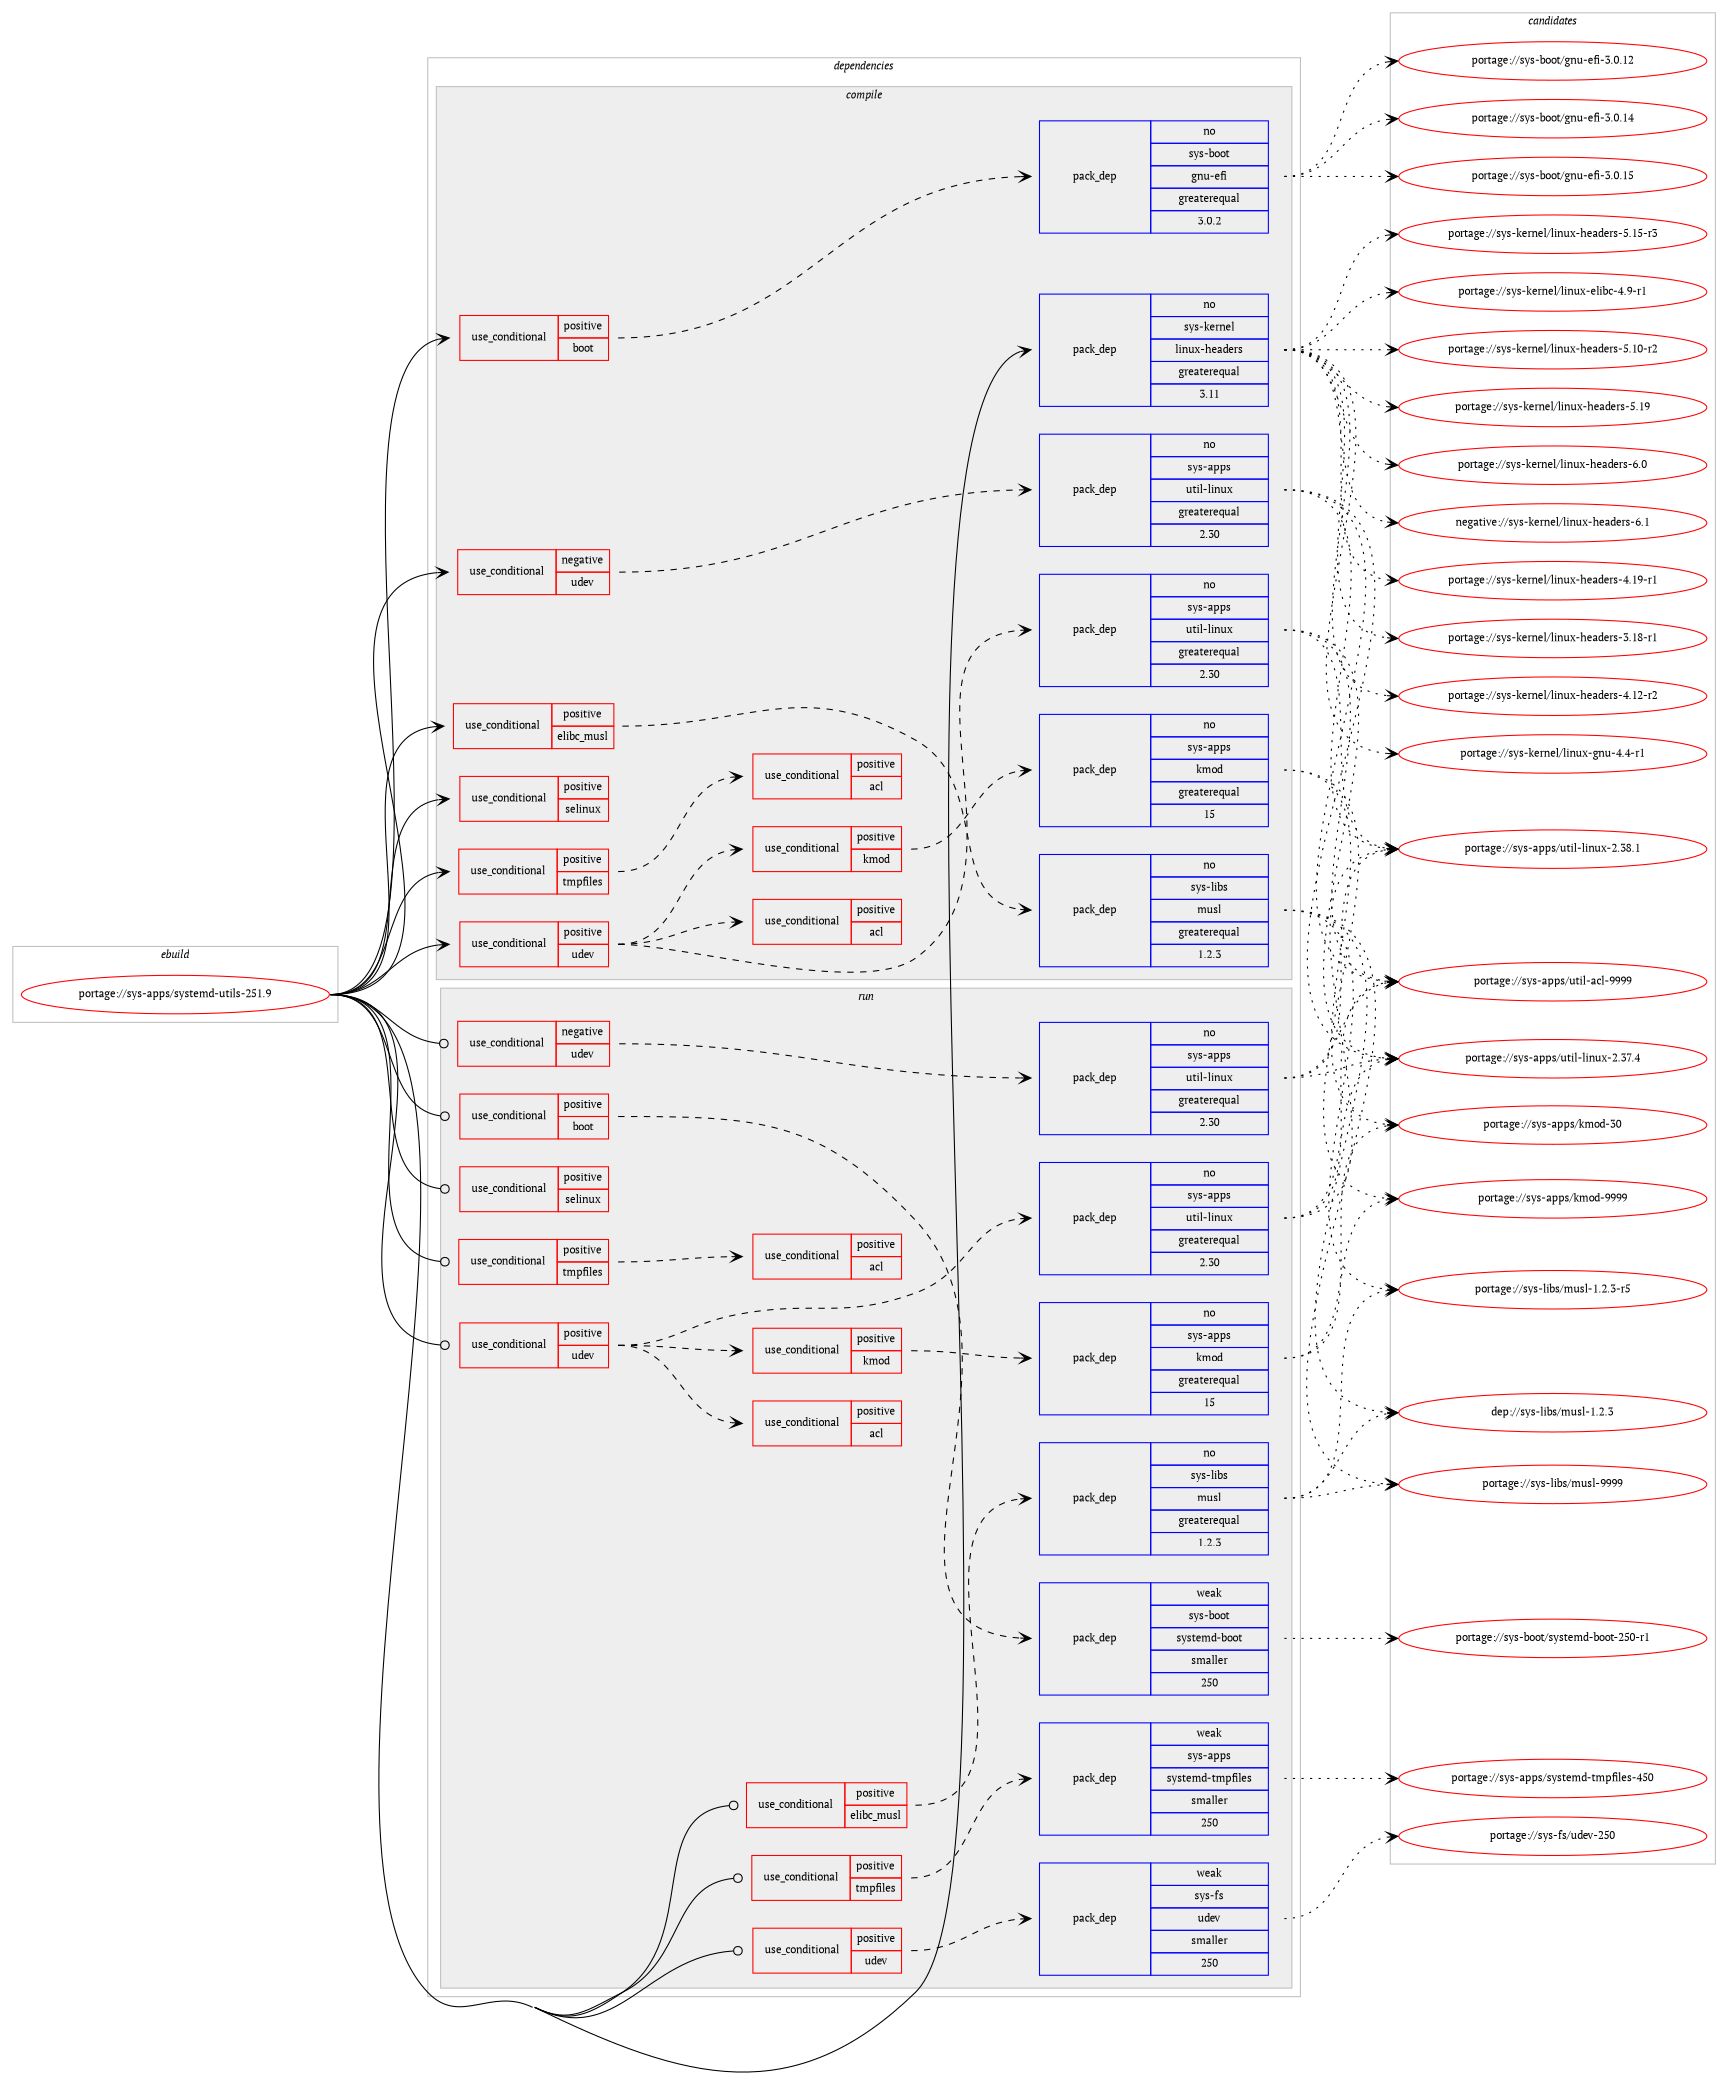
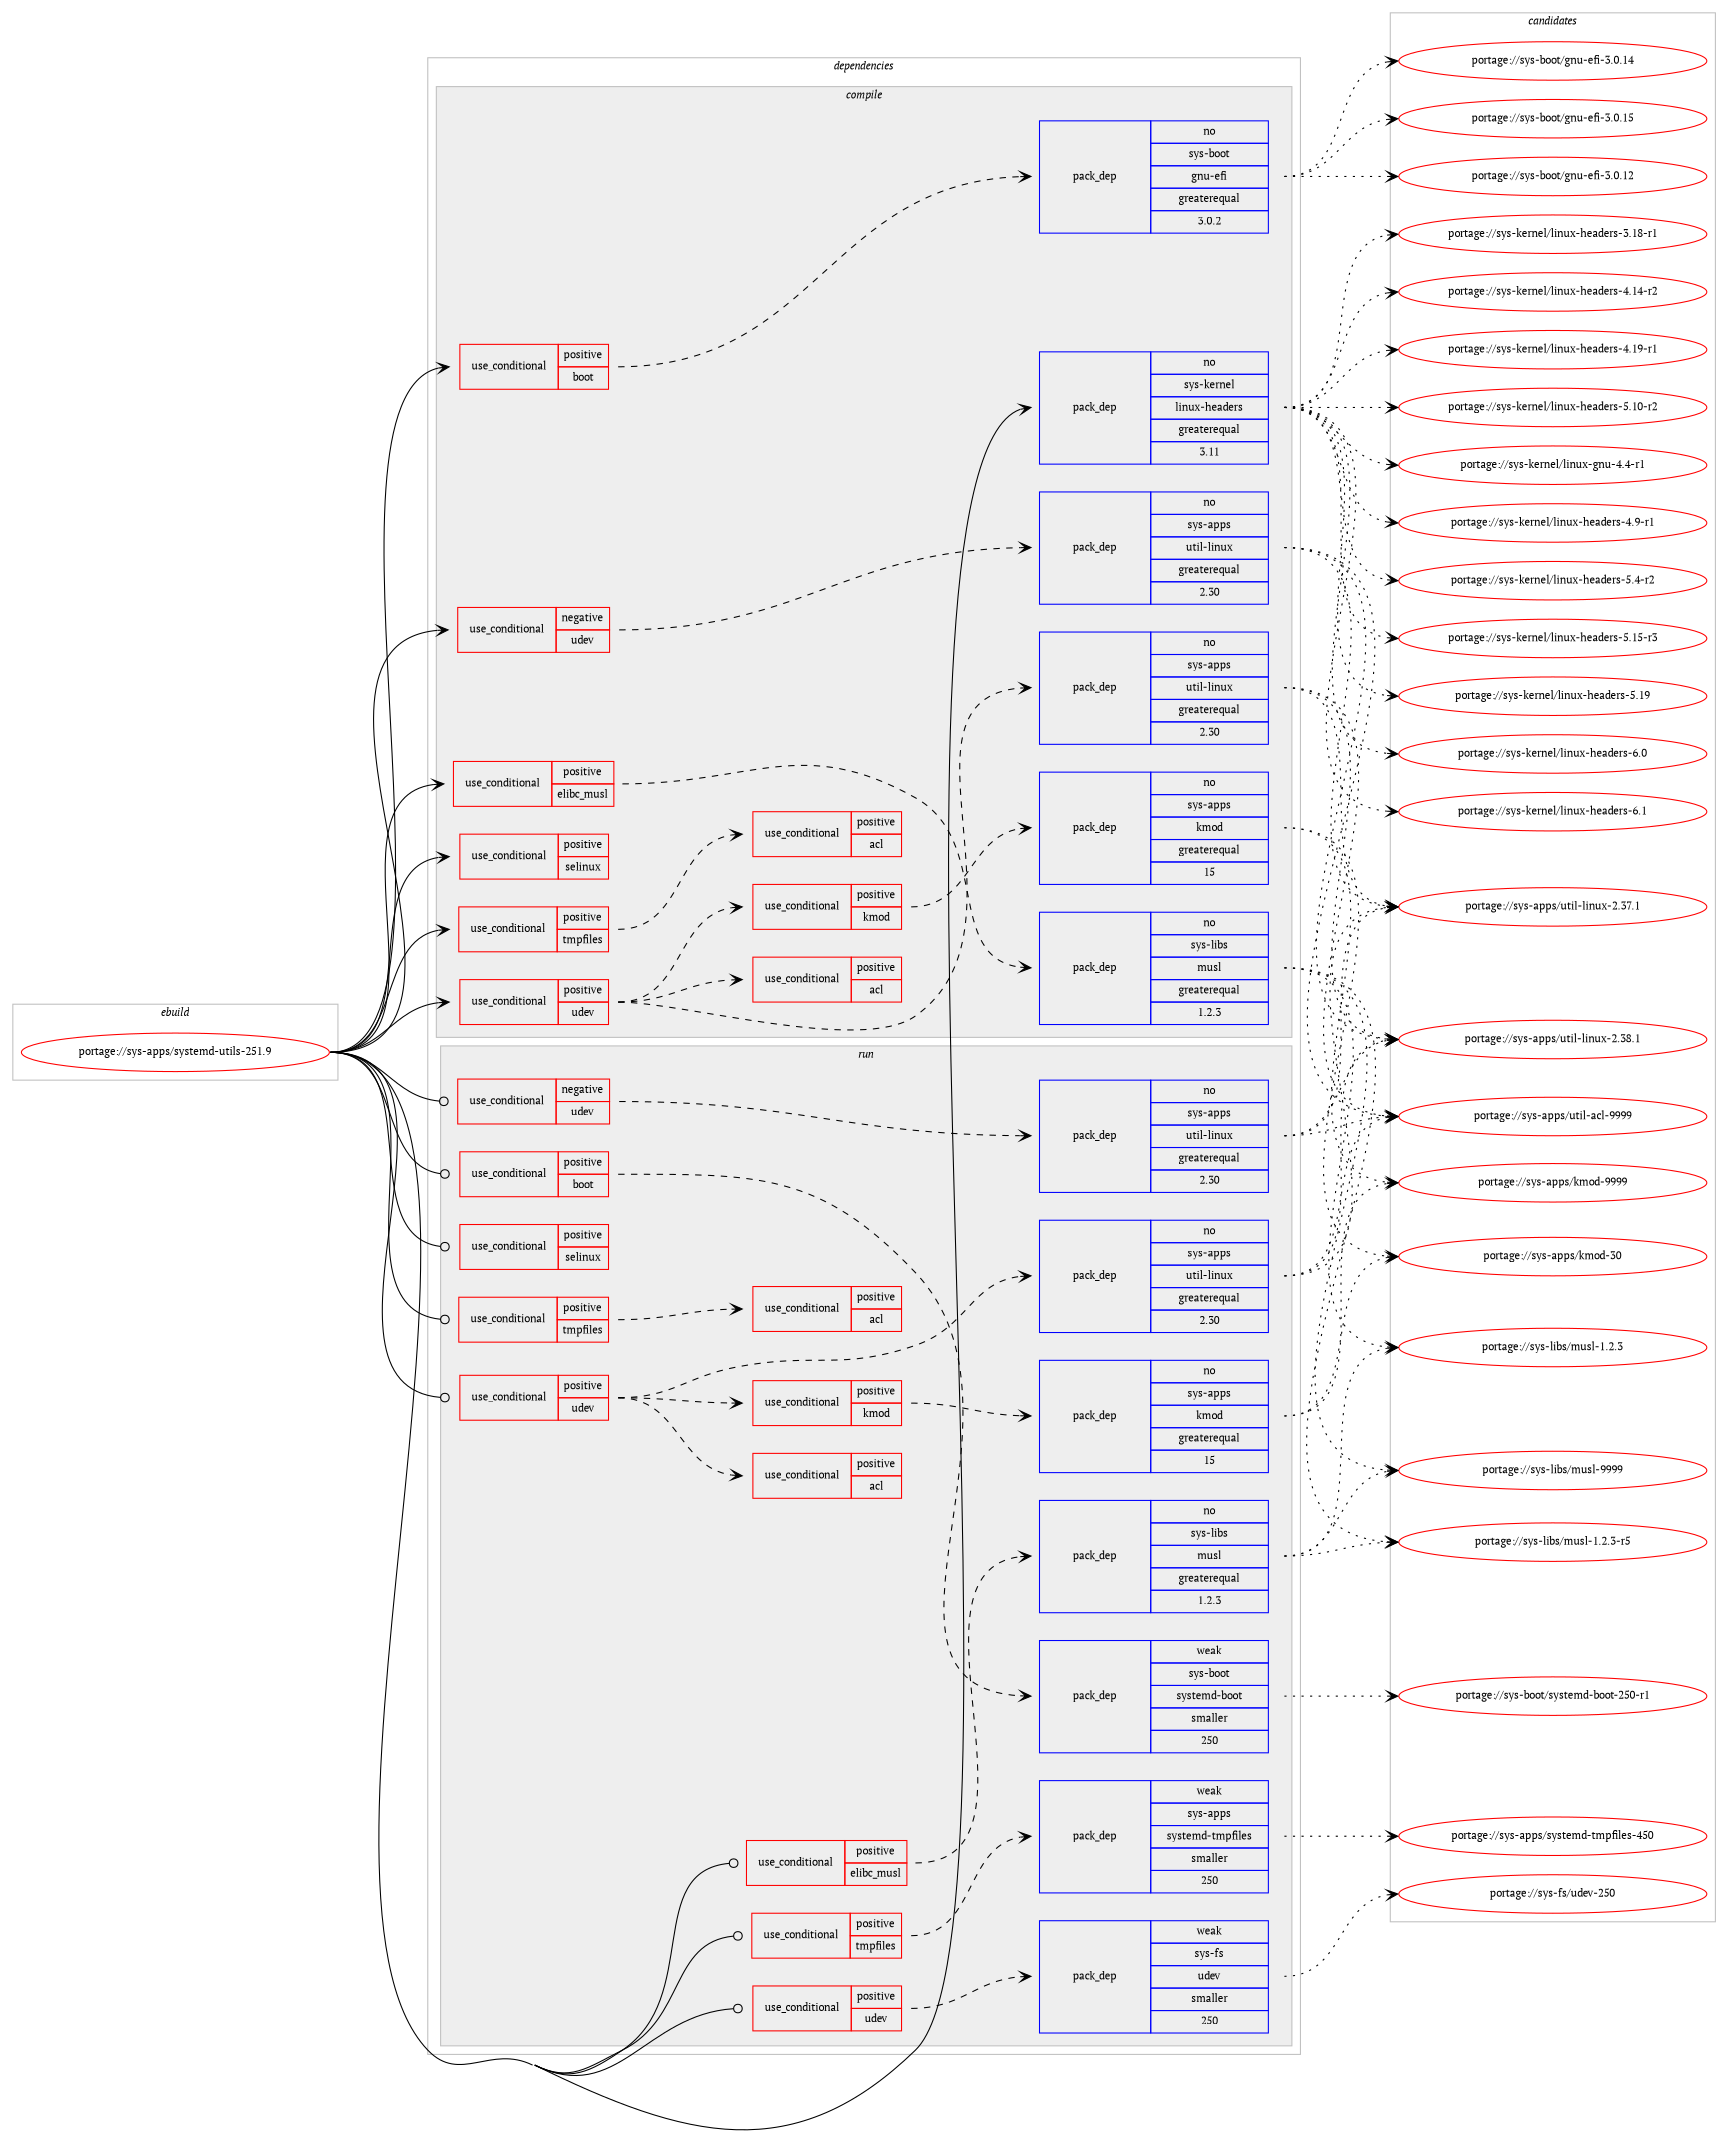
node "portage://sys-kernel/linux-elibc-4.9-r1": label "portage://sys-kernel/linux-elibc-4.9-r1" -> "portage://sys-kernel/linux-headers-4.9-r1"
node "negative://sys-kernel/linux-headers-6.1": label "negative://sys-kernel/linux-headers-6.1" -> "portage://sys-kernel/linux-headers-6.1"
node "portage://sys-kernel/linux-headers-5.4-r2": added
node "portage://sys-kernel/linux-headers-4.12-r2": label "portage://sys-kernel/linux-headers-4.12-r2" -> "portage://sys-kernel/linux-headers-4.14-r2"
node "portage://sys-apps/util-linux-2.37.4": label "portage://sys-apps/util-linux-2.37.4" -> "portage://sys-apps/util-linux-2.37.1"
node "dep://sys-libs/musl-1.2.3": label "dep://sys-libs/musl-1.2.3" -> "portage://sys-libs/musl-1.2.3"
